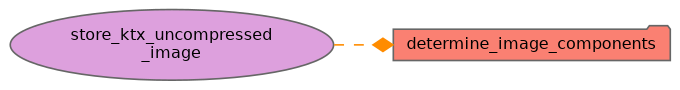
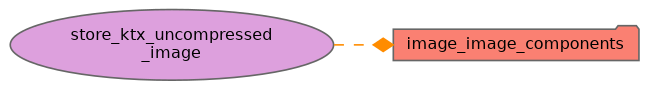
node "determine_image_components": label "determine_image_components" -> "image_image_components"
